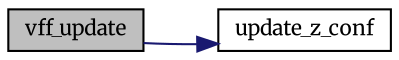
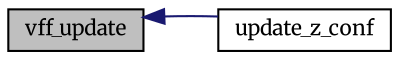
edge "vff_update" -> "update_z_conf": reversed
